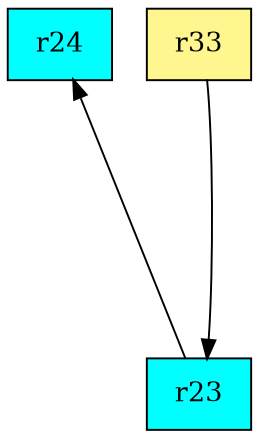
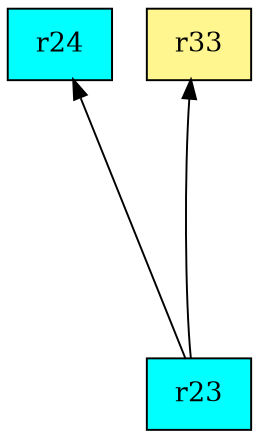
edge "r33" -> "r23": reversed
